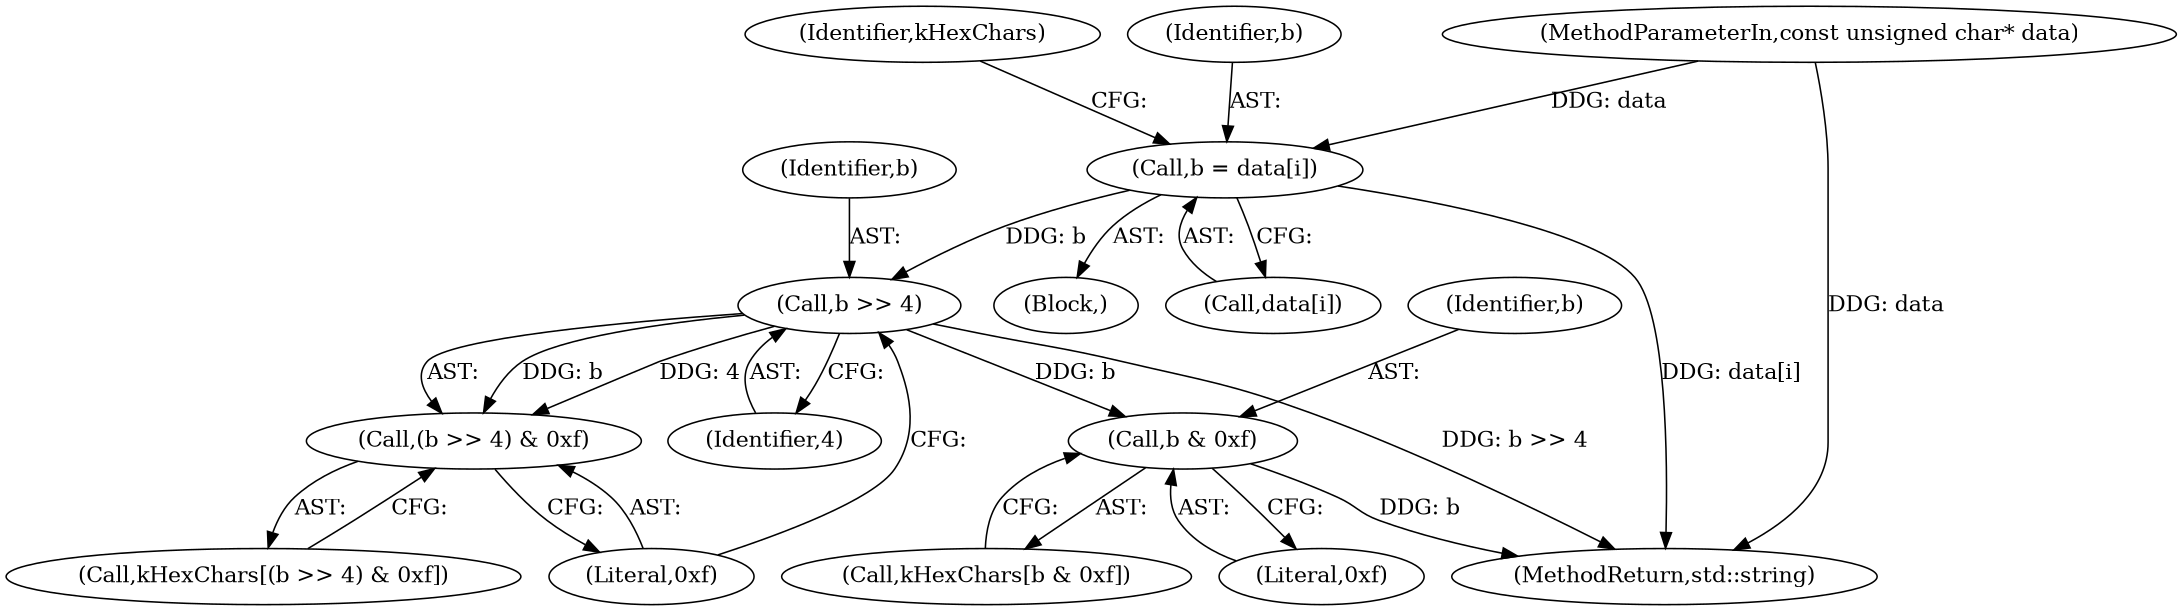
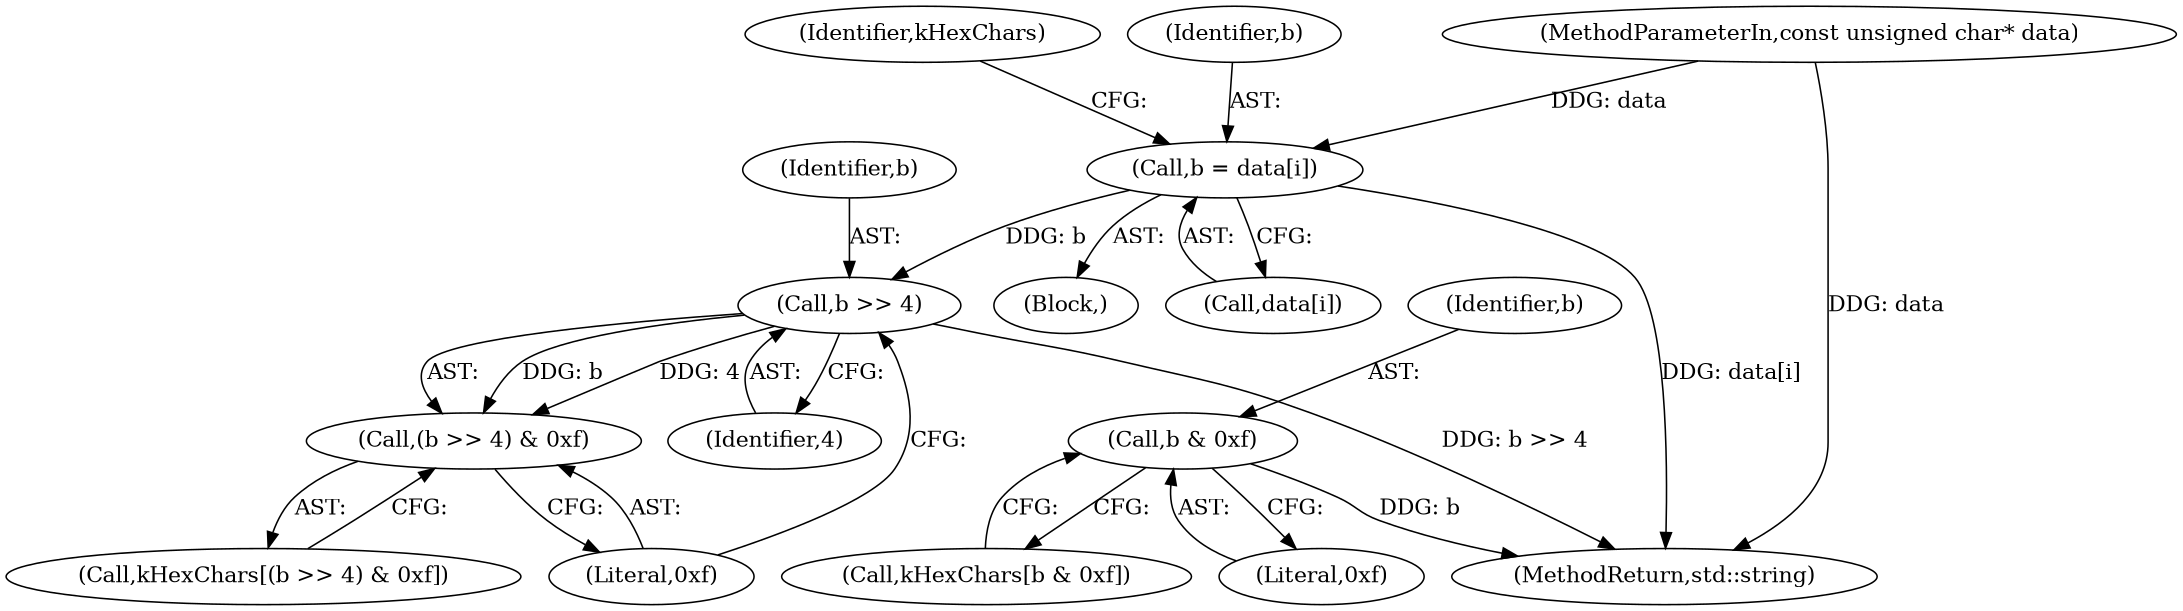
edge "(Call,b >> 4)" -> "(Call,b & 0xf)": removed, label "DDG: b"
edge "(Call,b & 0xf)" -> "(Call,kHexChars[b & 0xf])": label "AST: " -> "CFG: "
